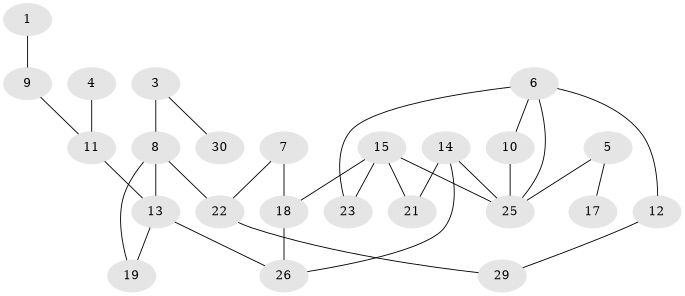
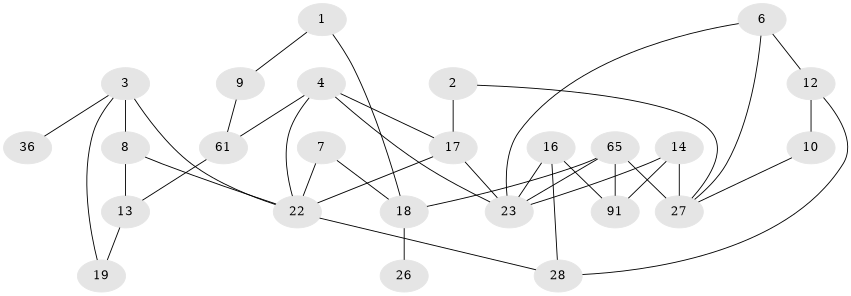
edge "1" -- "18": added
edge "4" -- "17": added
edge "6" -- "10": now "12" -- "10"
edge "4" -- "22": added
node "11": label "11" -> "61"
node "30": label "30" -> "36"
node "15": label "15" -> "65"
node "16": added
node "5": label "5" -> "2"
edge "4" -- "23": added
edge "3" -- "22": added
edge "17" -- "22": added
edge "17" -- "23": added
edge "8" -- "19": now "3" -- "19"
node "21": label "21" -> "91"
node "25": label "25" -> "27"
edge "13" -- "26": removed
edge "14" -- "26": now "14" -- "23"
node "29": label "29" -> "28"
